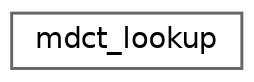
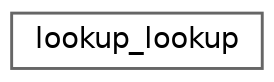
node "mdct_lookup": label "mdct_lookup" -> "lookup_lookup"
